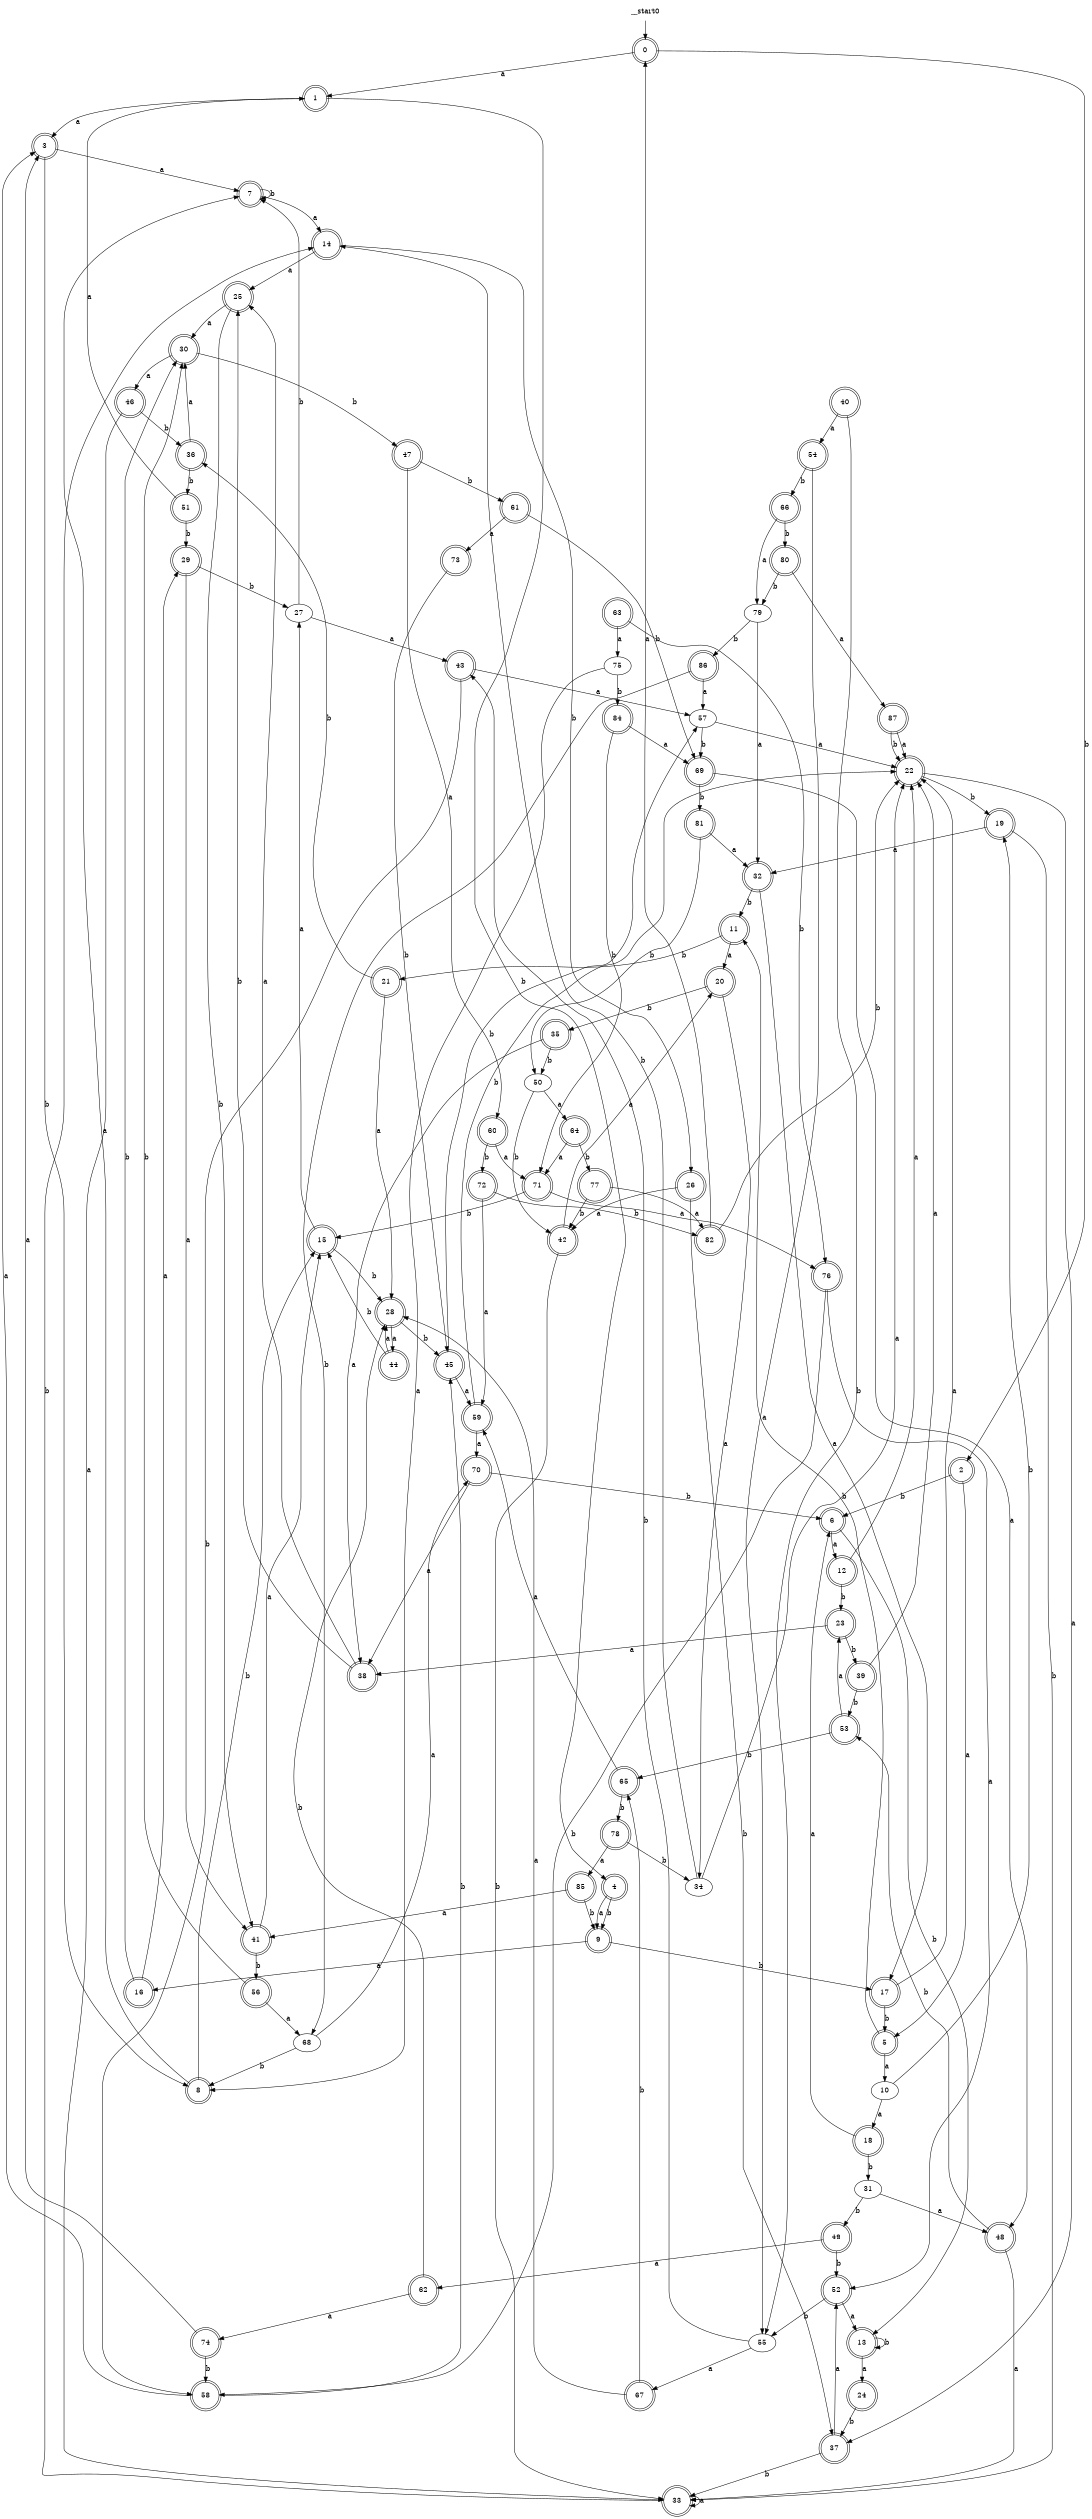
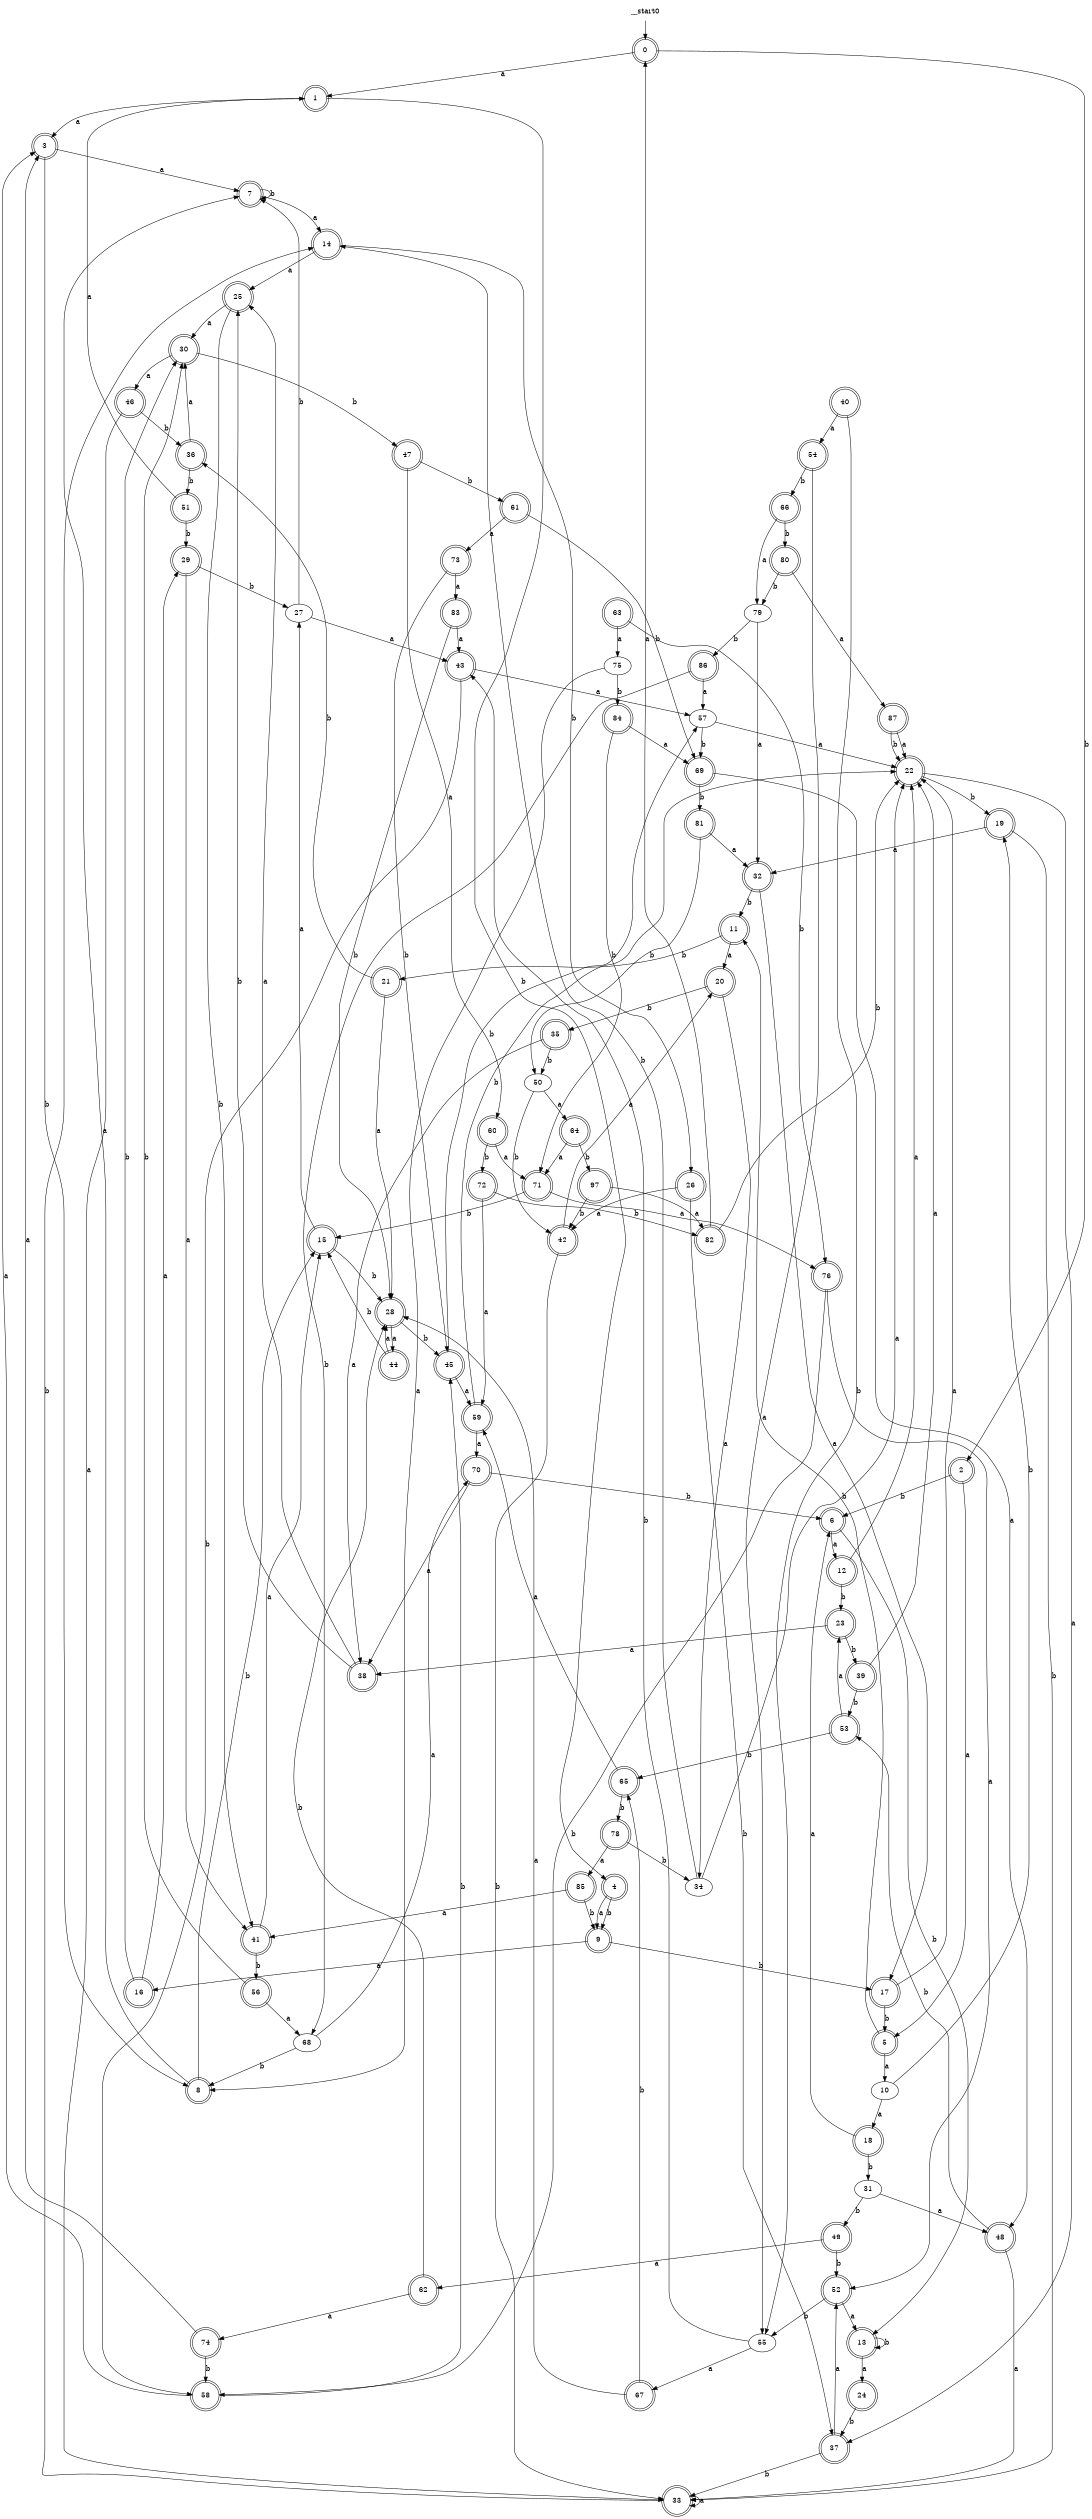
node "83": added
node "77": label "77" -> "97"
